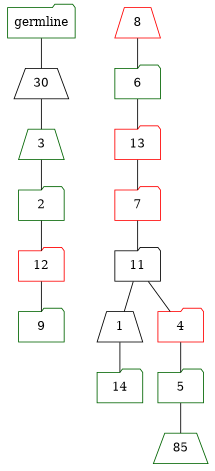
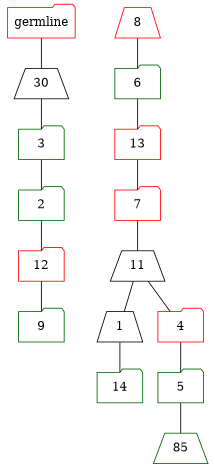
node "germline": color darkgreen -> red
node "3": shape trapezium -> folder
node "11": shape folder -> trapezium
